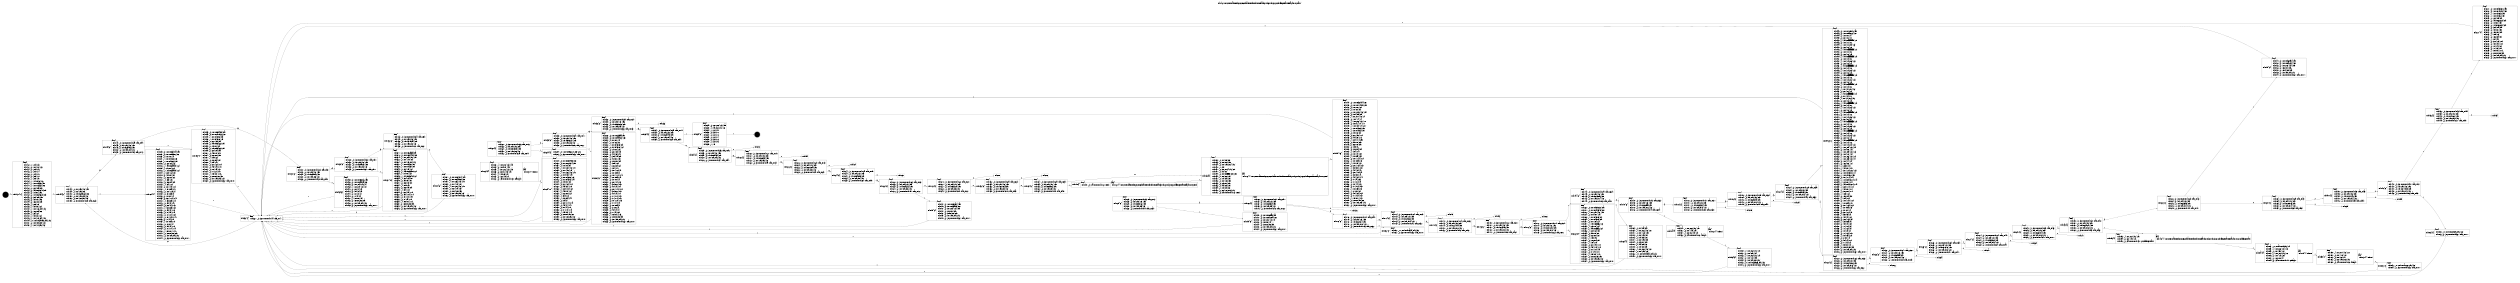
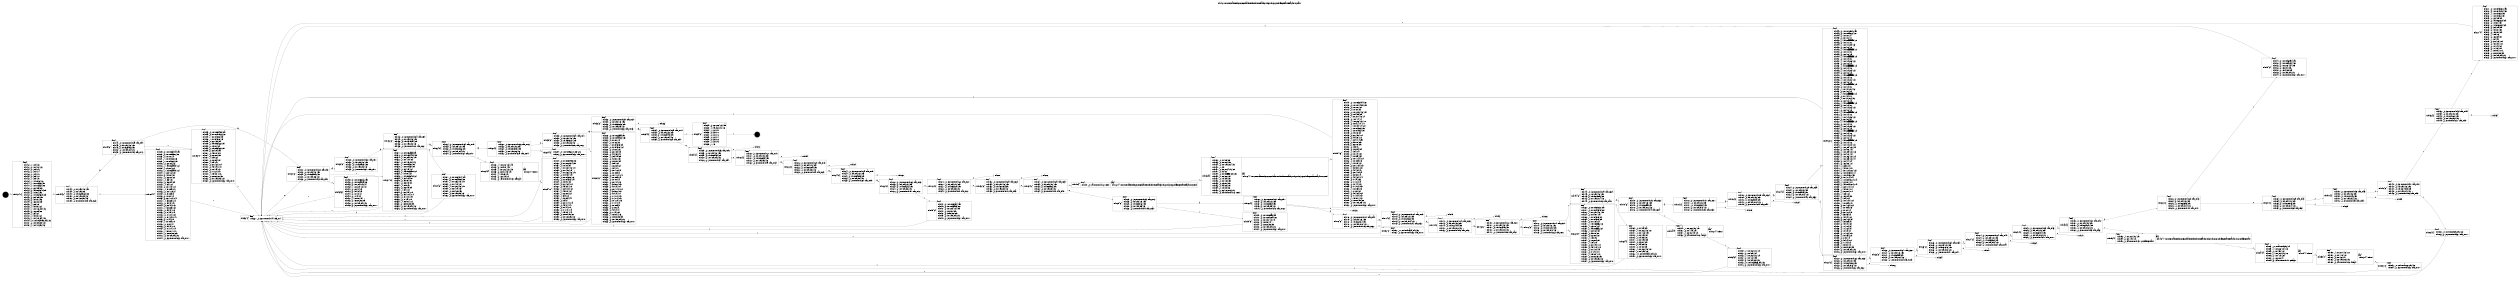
node "0x401564 [28]": added
edge "0x4015f0 [28]" -> "0x40160c [28]": reversed
edge "0x40152c [28]" -> "0x402371 [108]": now "0x401510 [28]" -> "0x402371 [108]"
edge "0x4016b4 [28]" -> "0x401d83 [52]": now "0x4016b4 [28]" -> "0x4016d0 [28]"
edge "0x402567 [5]" -> "0x4014d4 [32]": now "0x402567 [5]" -> "0x401510 [28]"
